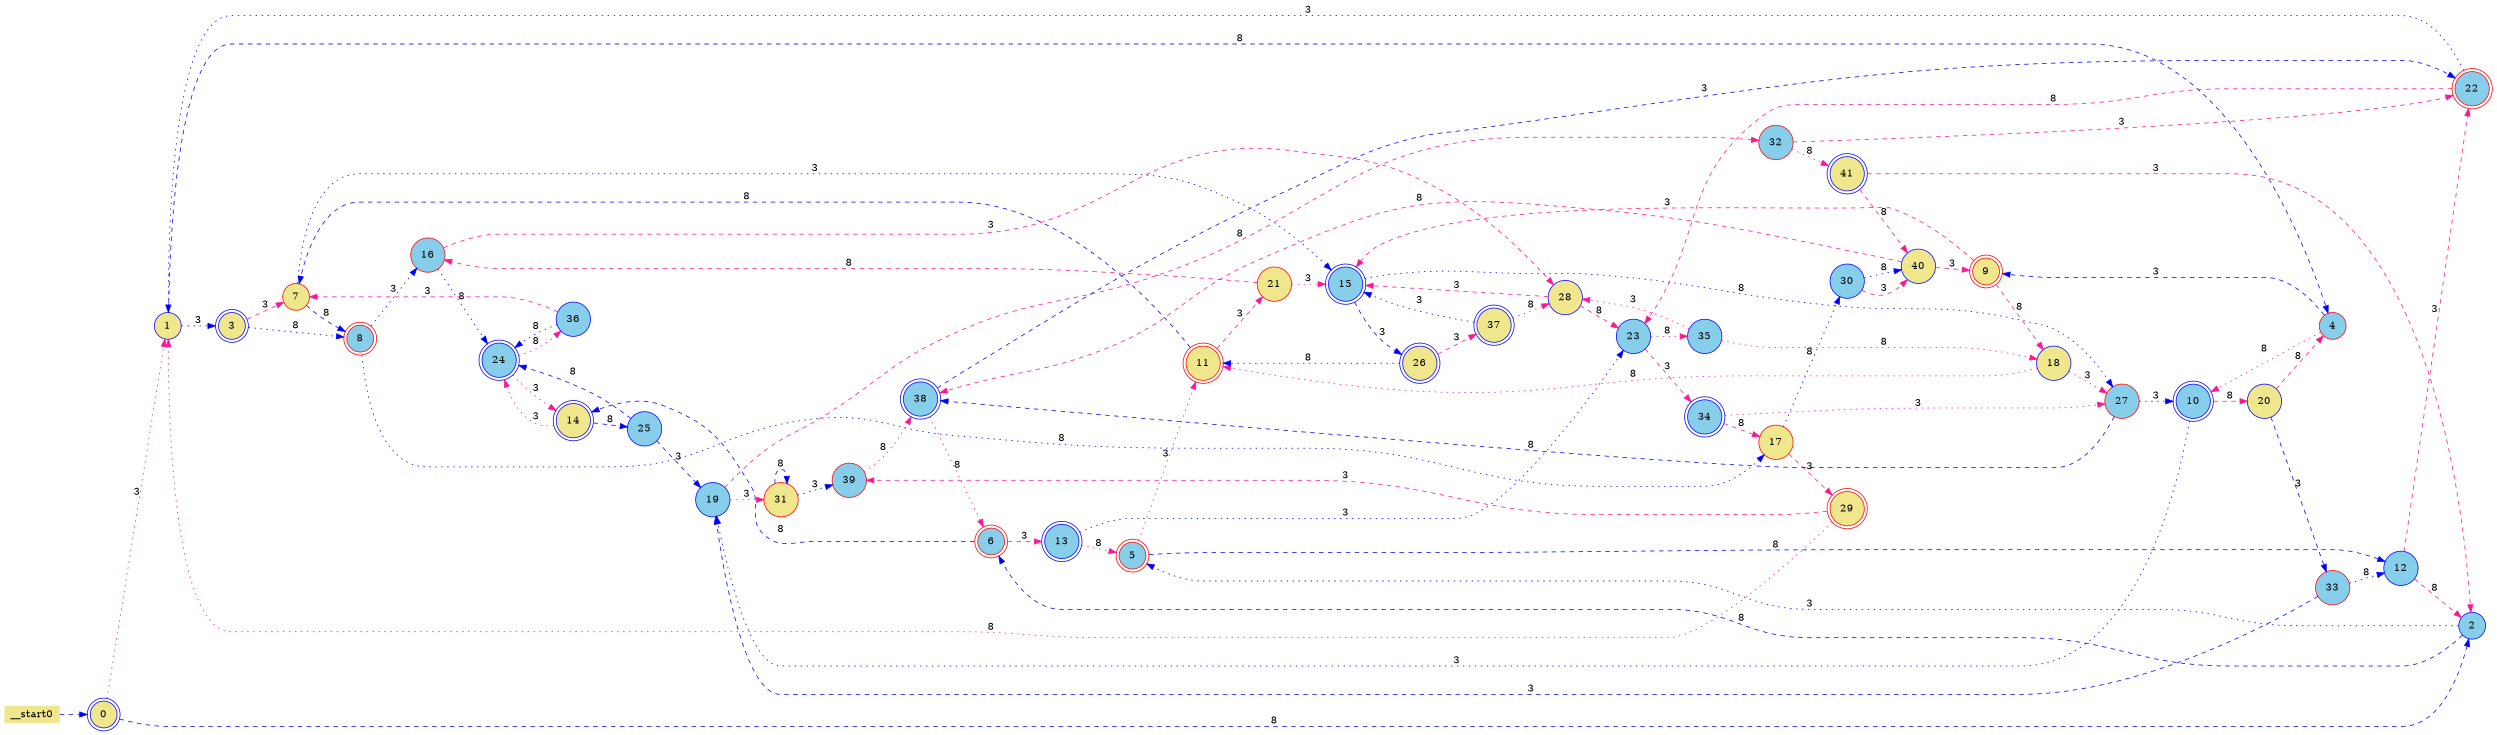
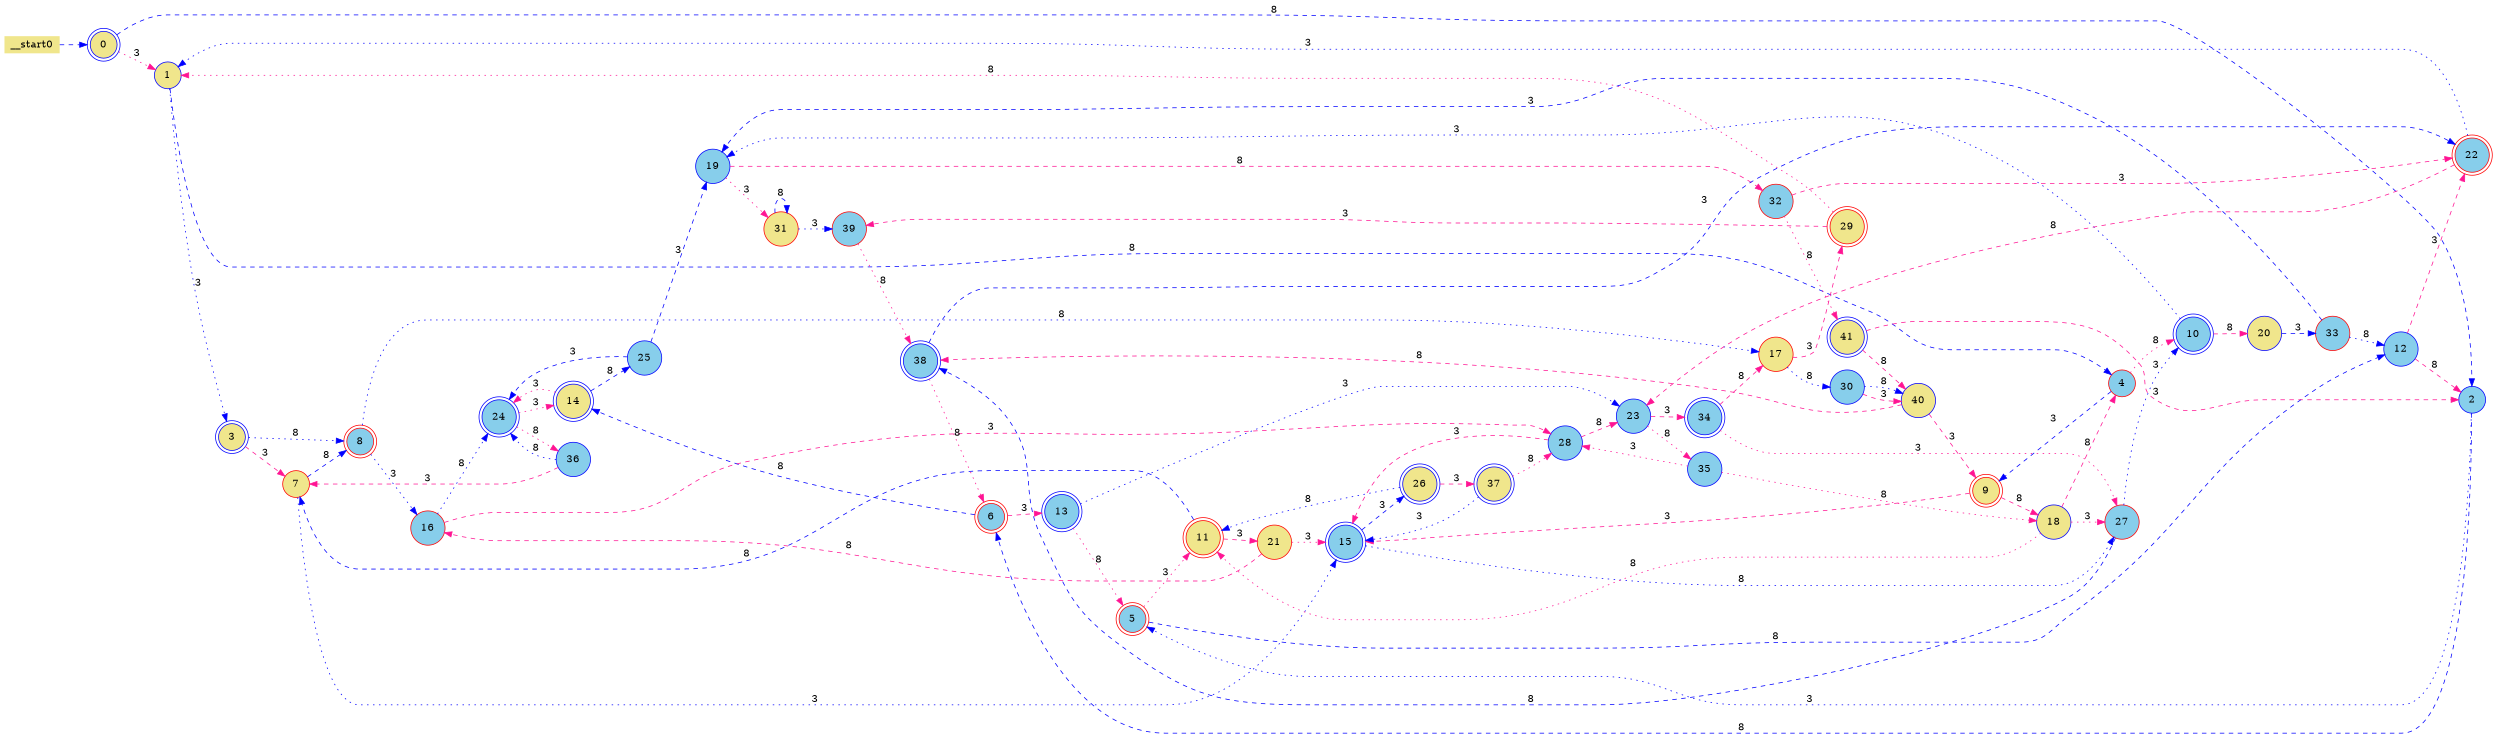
node "28": fillcolor khaki -> skyblue
edge "20" -> "4": now "18" -> "4"
edge "25" -> "24": label "8" -> "3"
